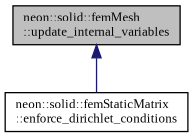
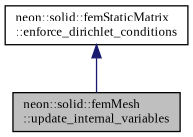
edge "neon::solid::femStaticMatrix ::enforce_dirichlet_conditions" -> "neon::solid::femMesh ::update_internal_variables": reversed
